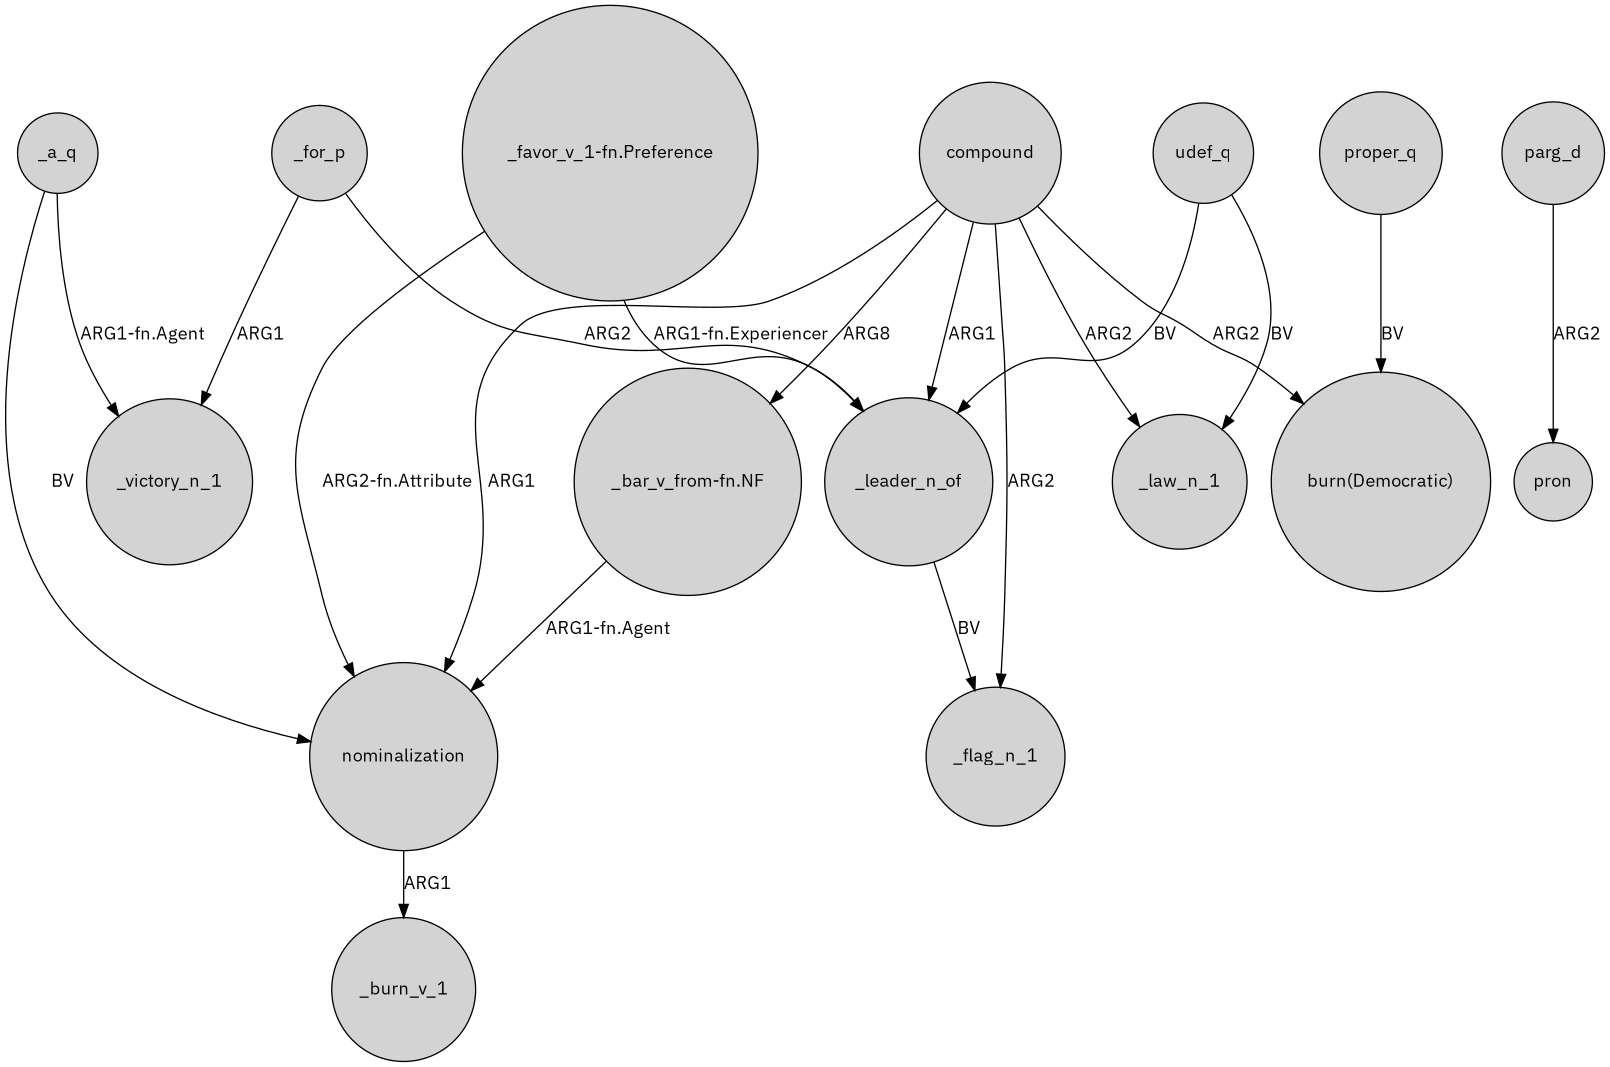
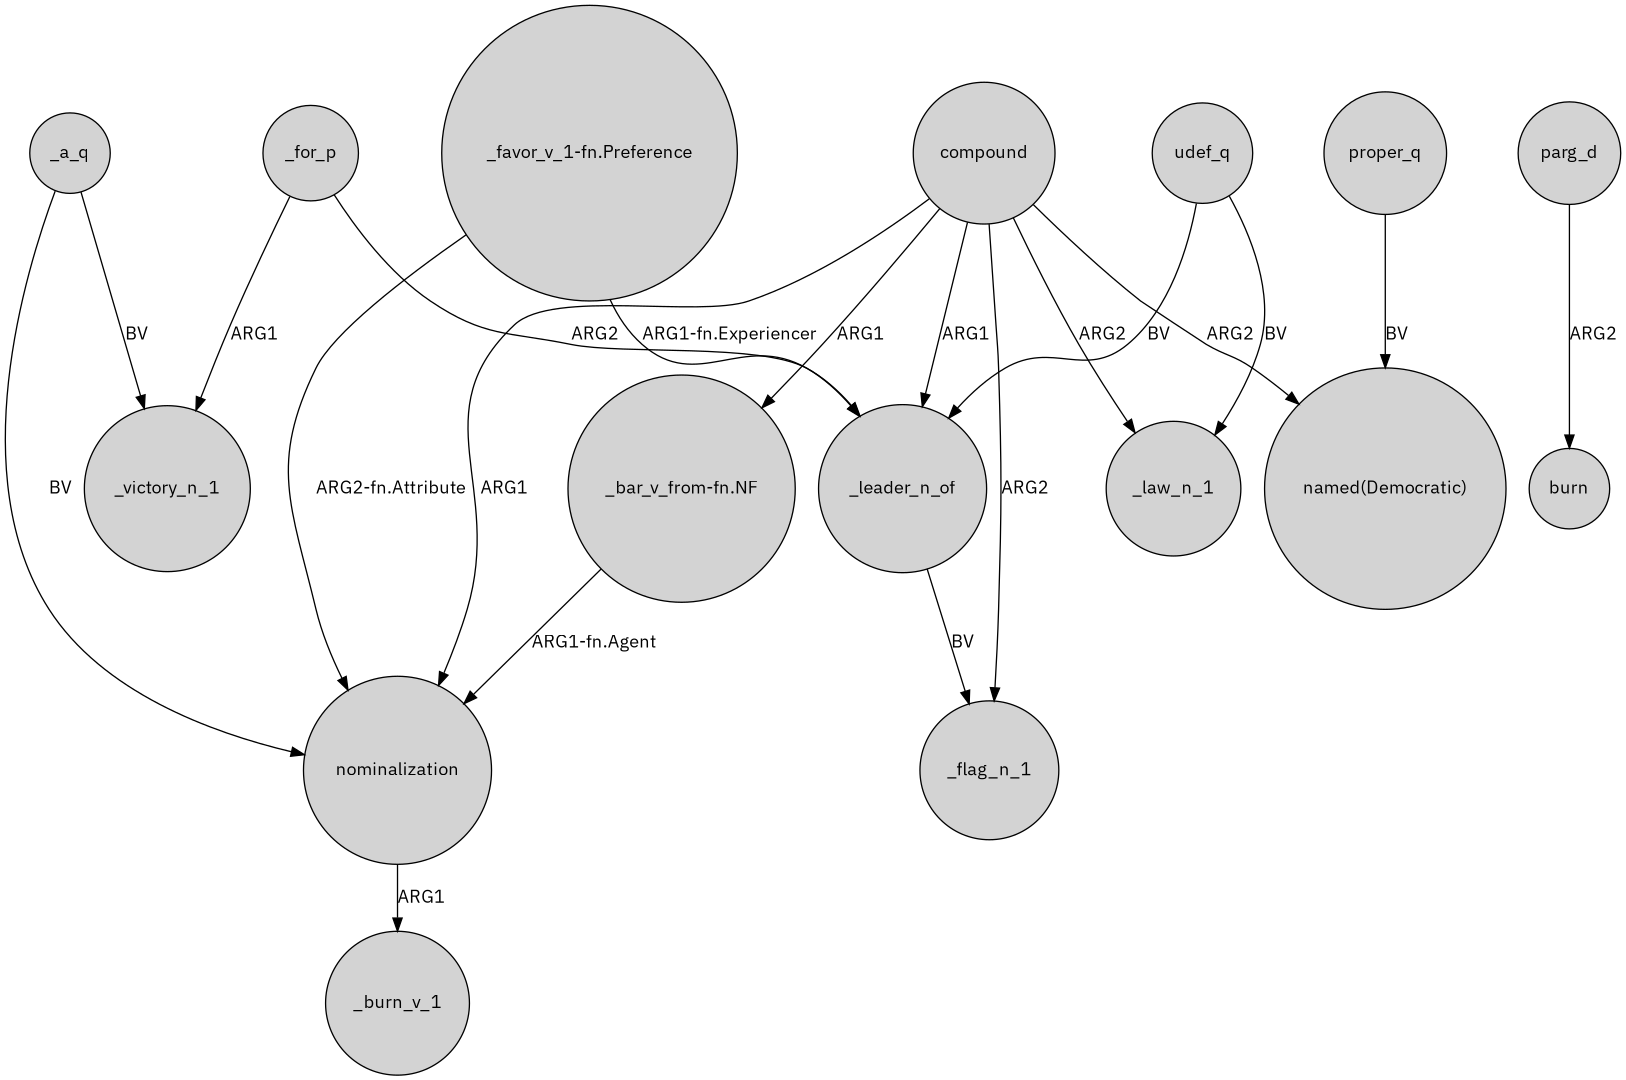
edge "_a_q" -> "_victory_n_1": label "ARG1-fn.Agent" -> "BV"
edge "compound" -> "_bar_v_from-fn.NF": label "ARG8" -> "ARG1"
node "burn(Democratic)": label "burn(Democratic)" -> "named(Democratic)"
node "pron": label "pron" -> "burn"
